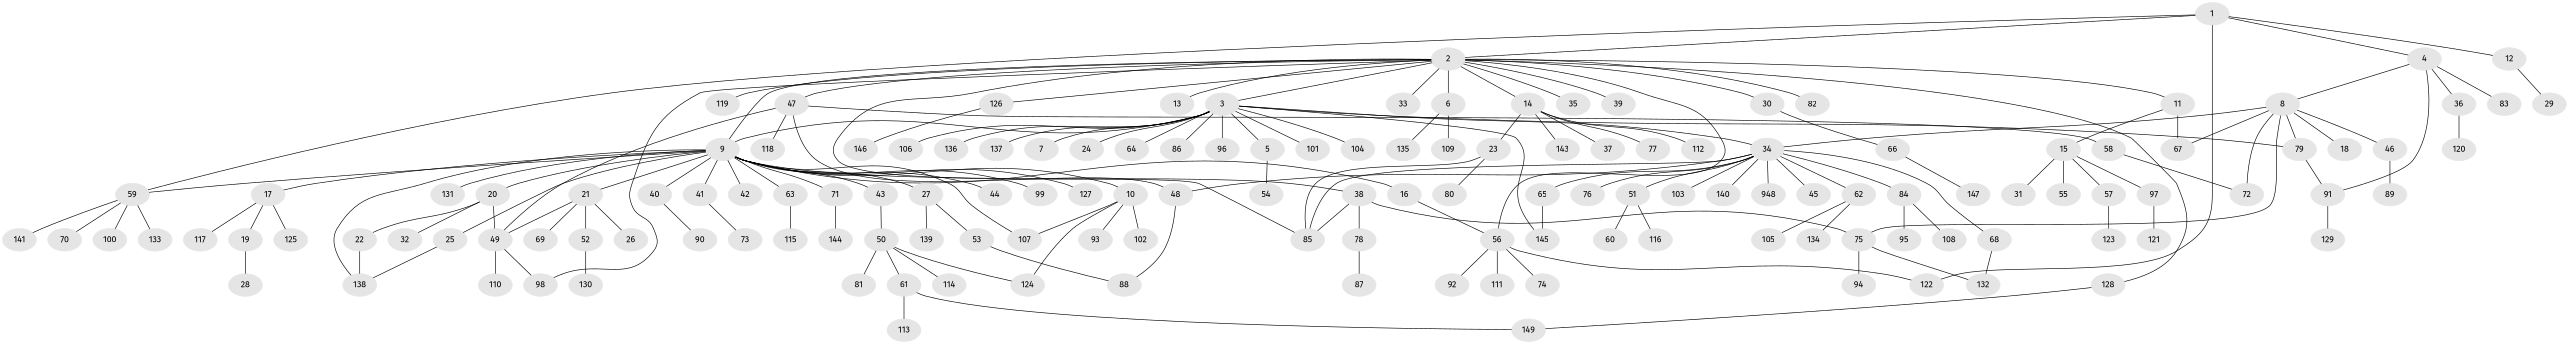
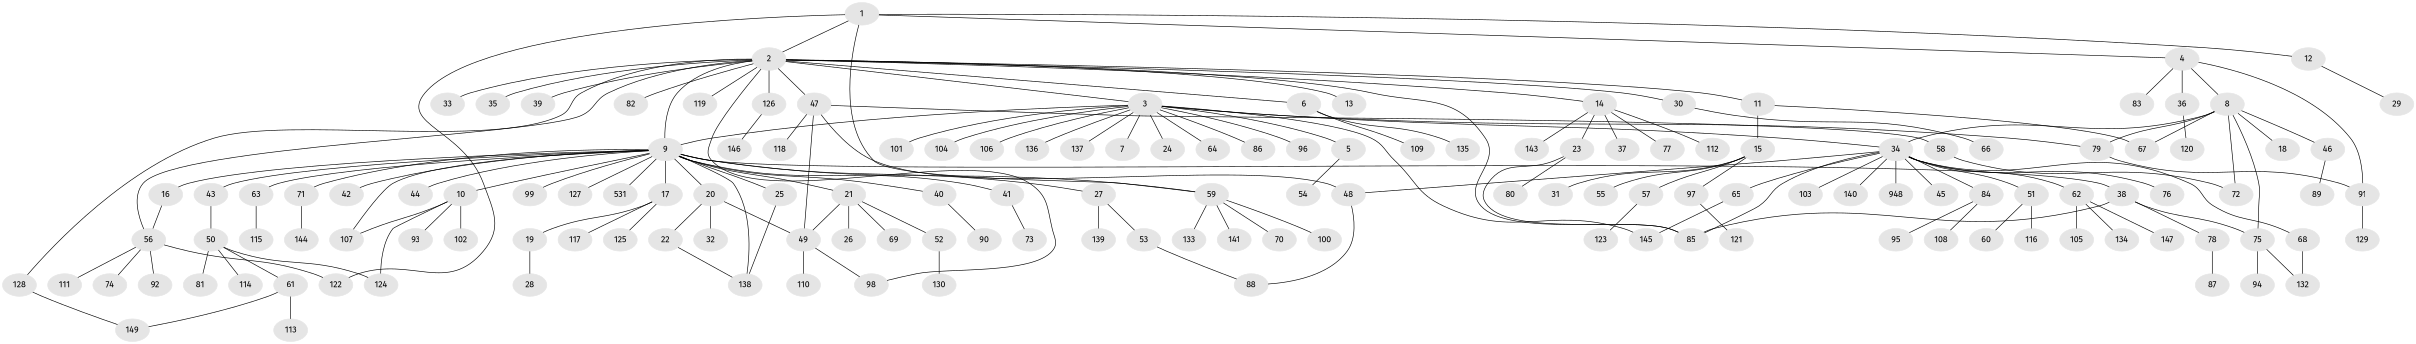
edge "66" -- "147": now "62" -- "147"
node "131": label "131" -> "531"
